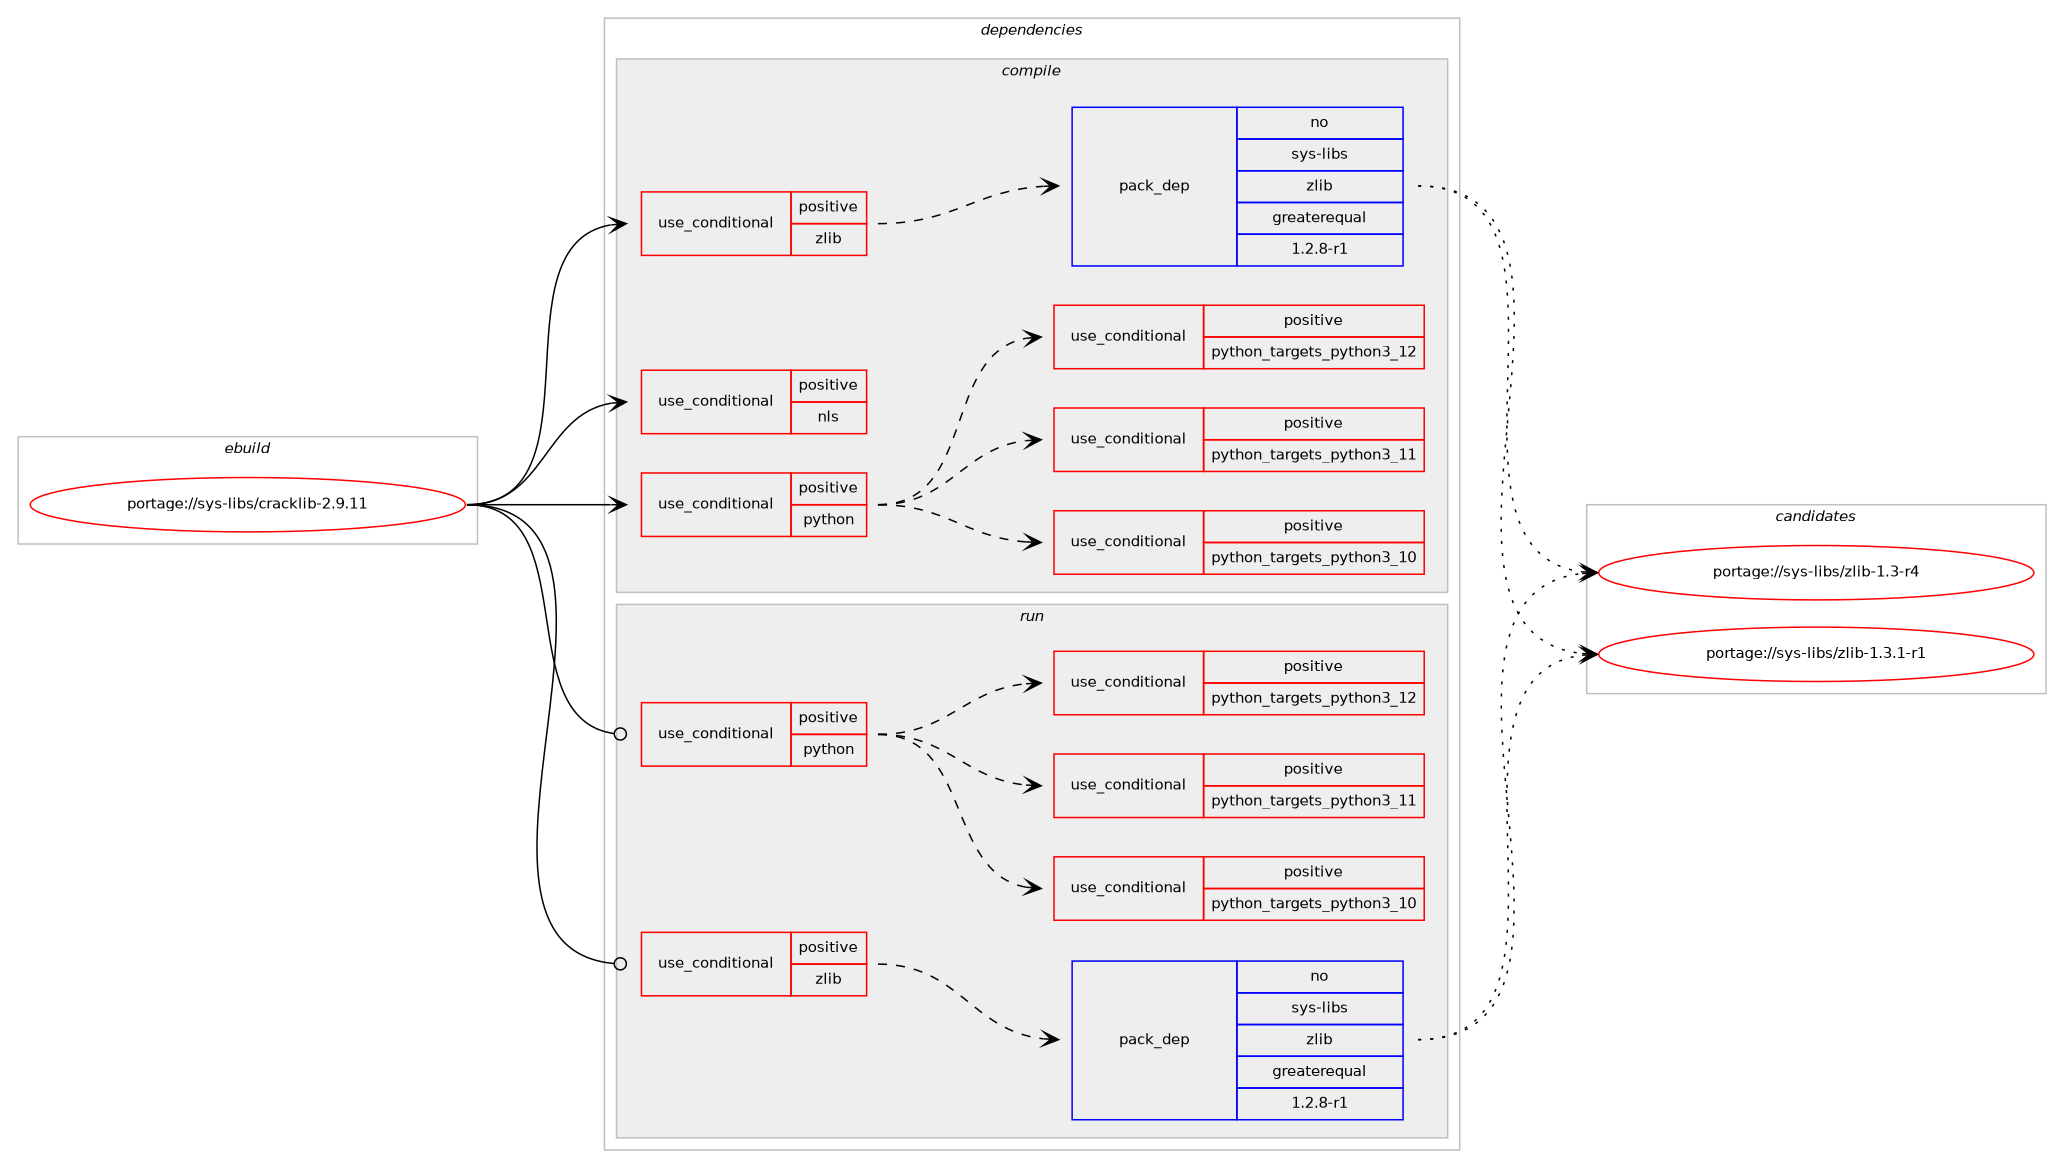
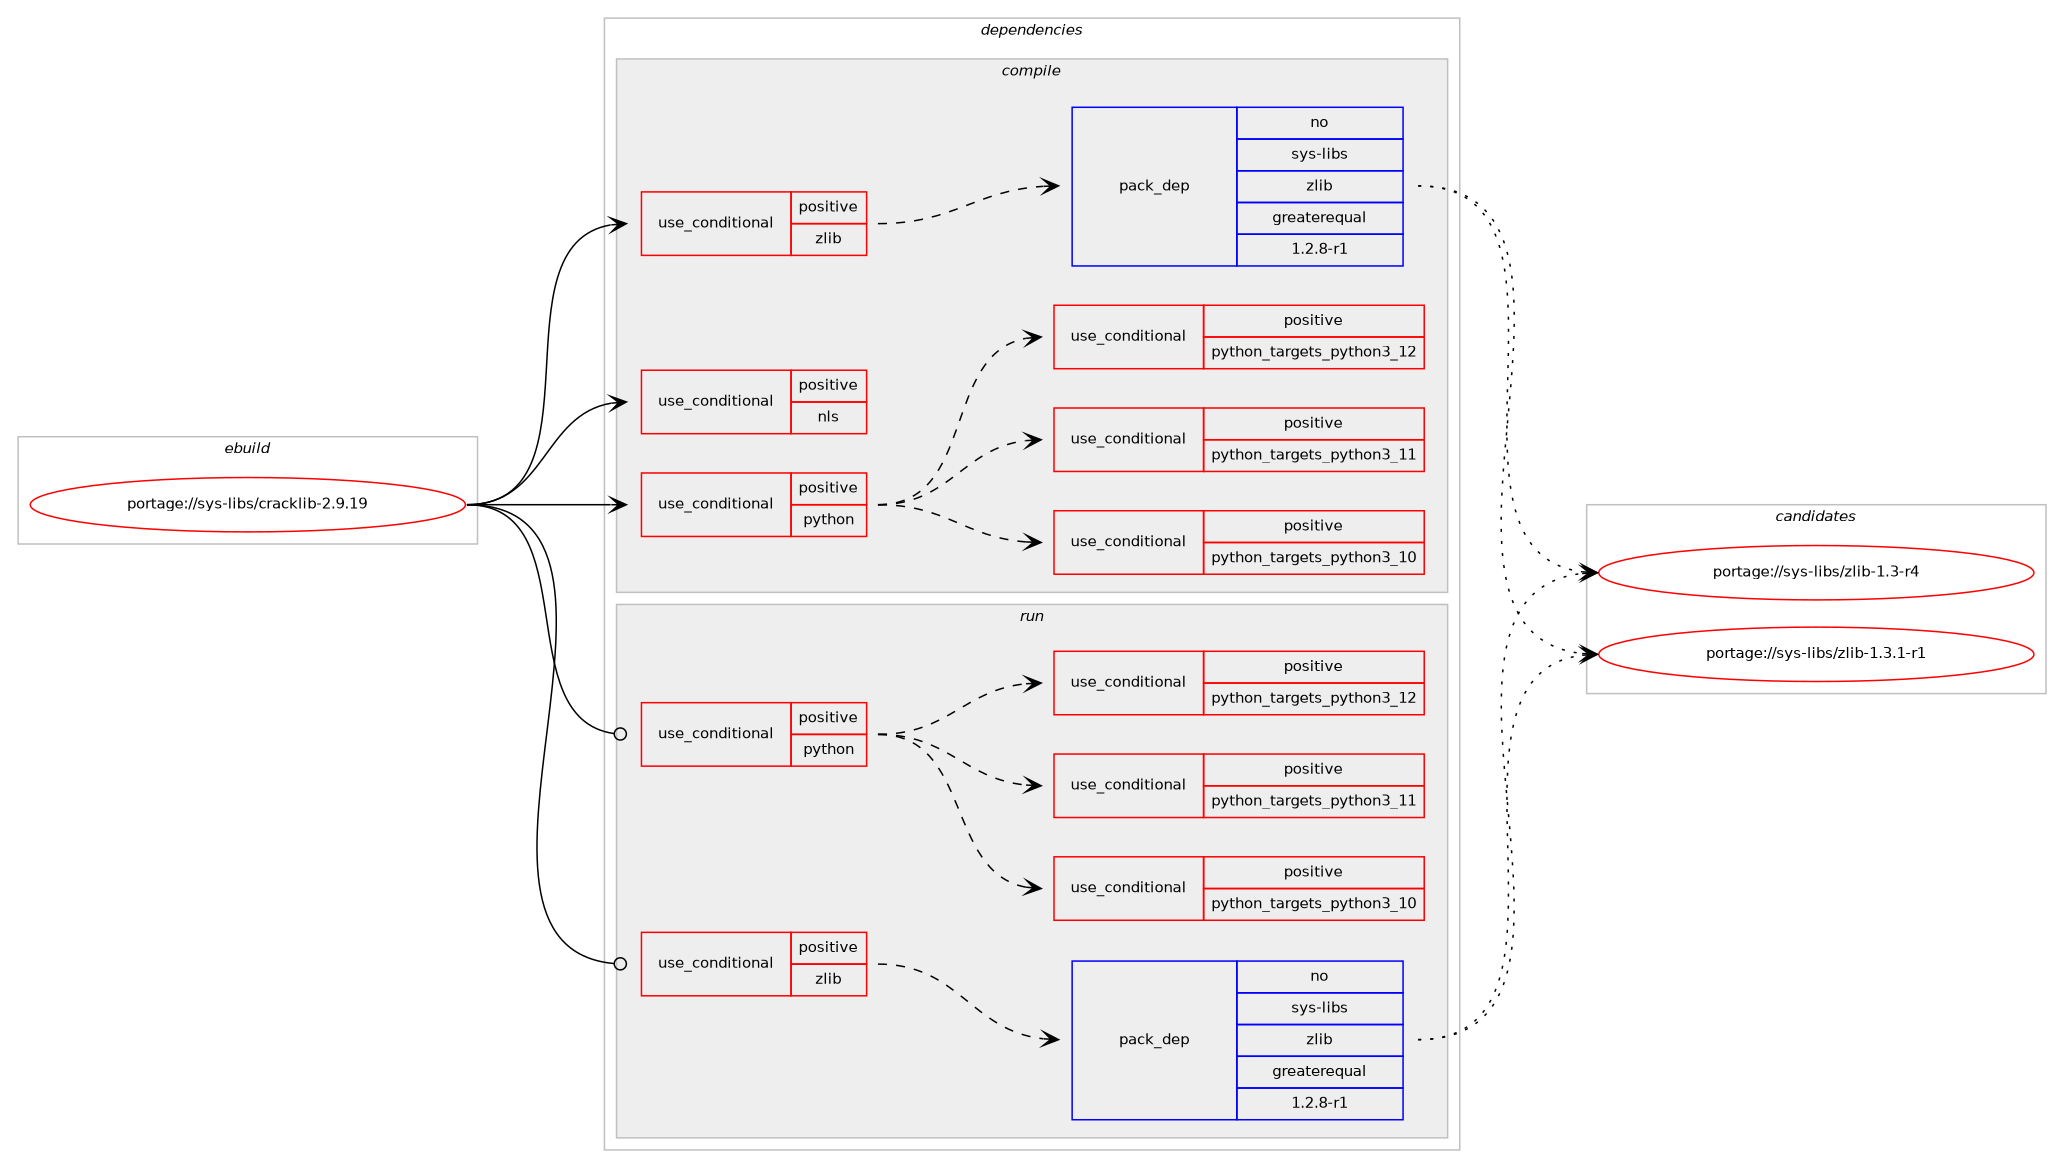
node "portage://sys-libs/cracklib-2.9.11": label "portage://sys-libs/cracklib-2.9.11" -> "portage://sys-libs/cracklib-2.9.19"
